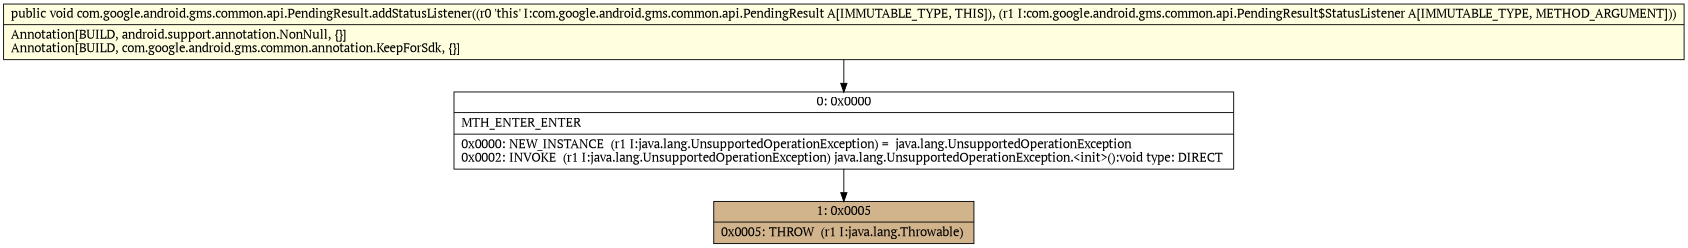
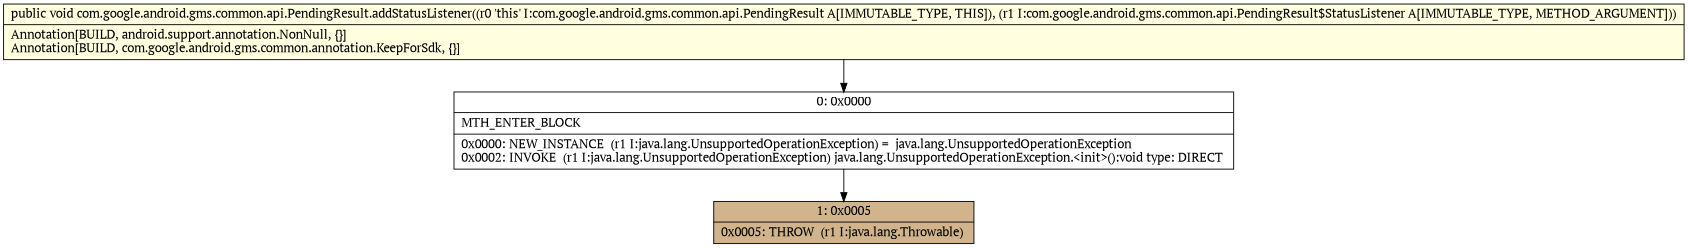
node "0: 0x0000": text "MTH_ENTER_ENTER" -> "MTH_ENTER_BLOCK"
